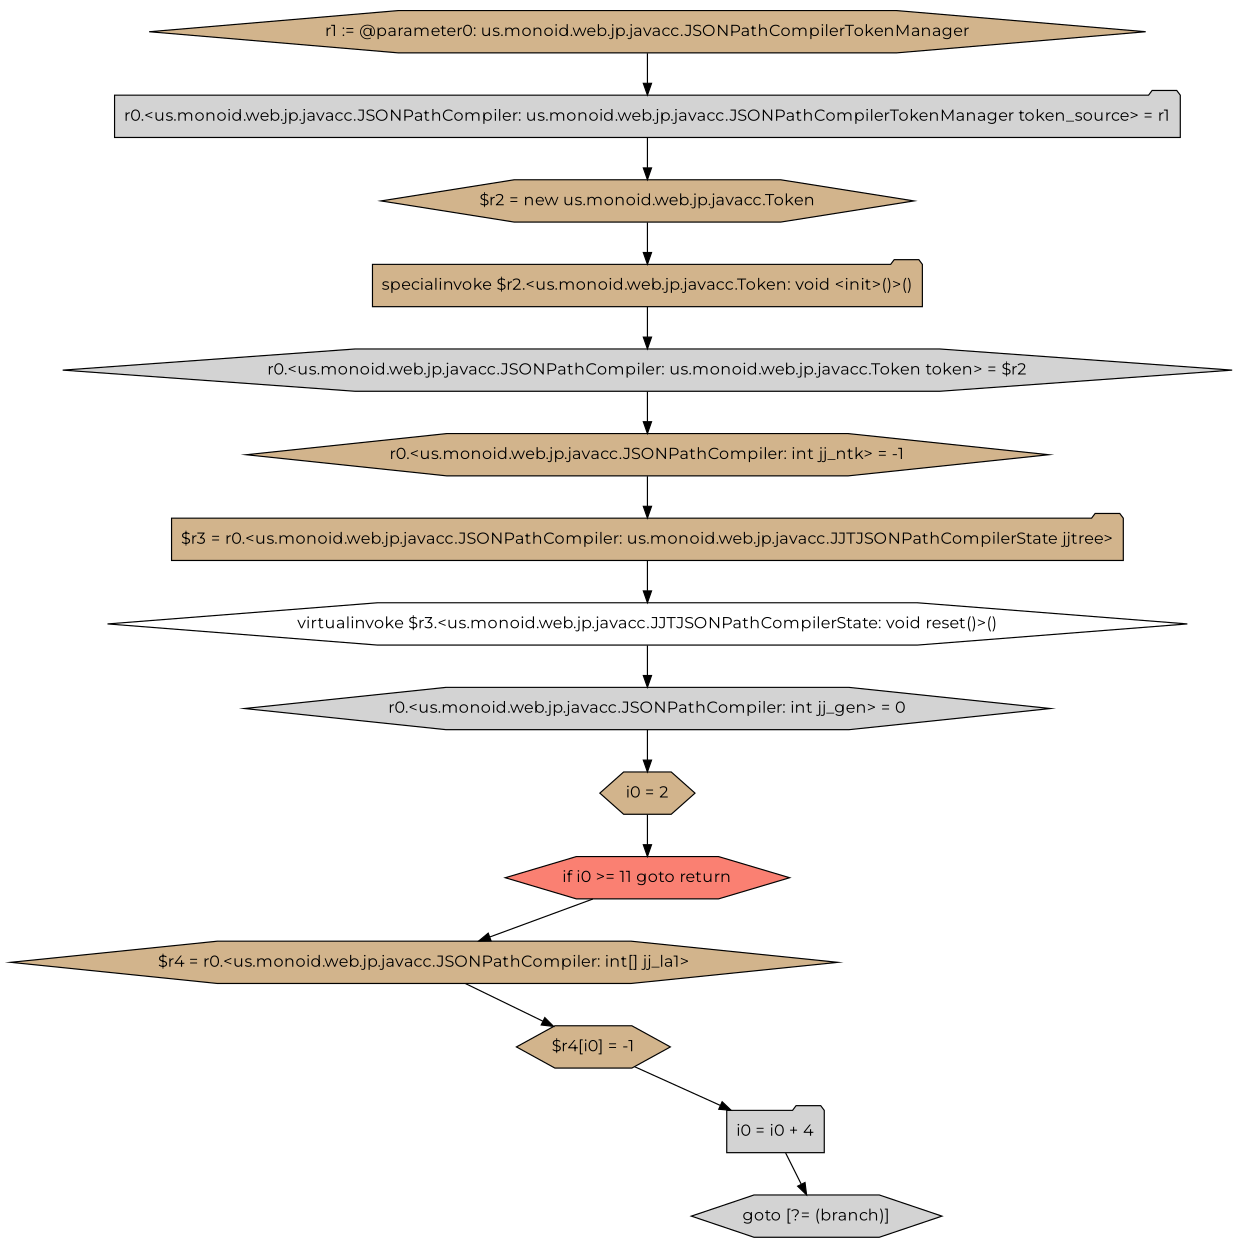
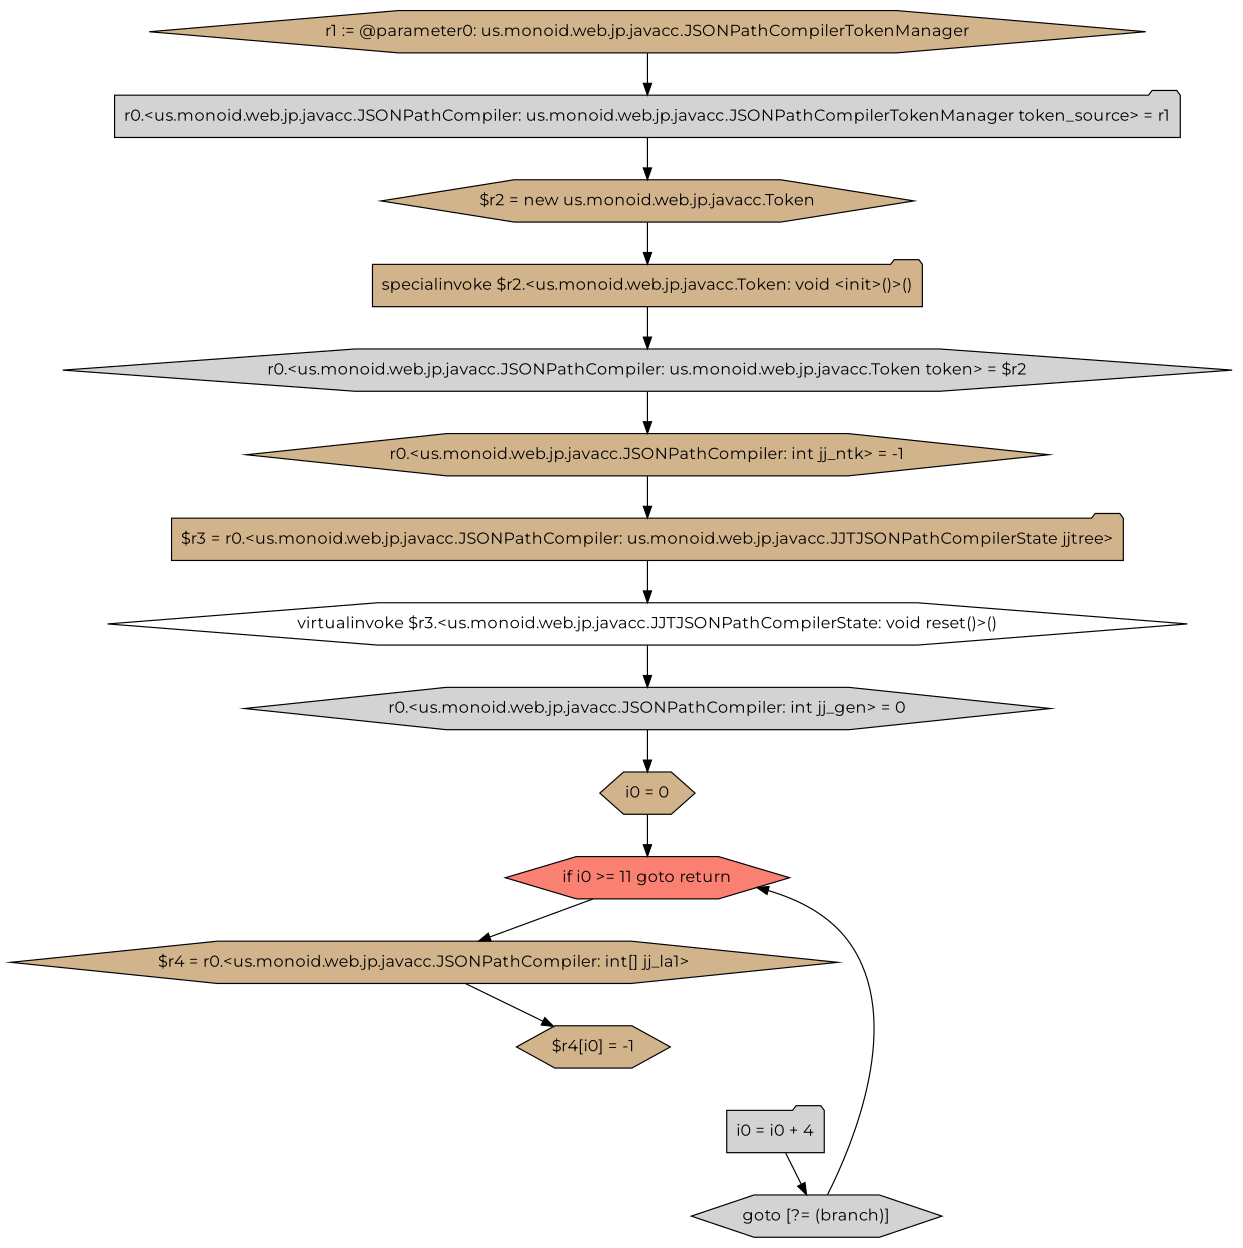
node "i0 = 2": label "i0 = 2" -> "i0 = 0"
edge "goto [?= (branch)]" -> "if i0 >= 11 goto return": added
edge "$r4[i0] = -1" -> "i0 = i0 + 4": removed
